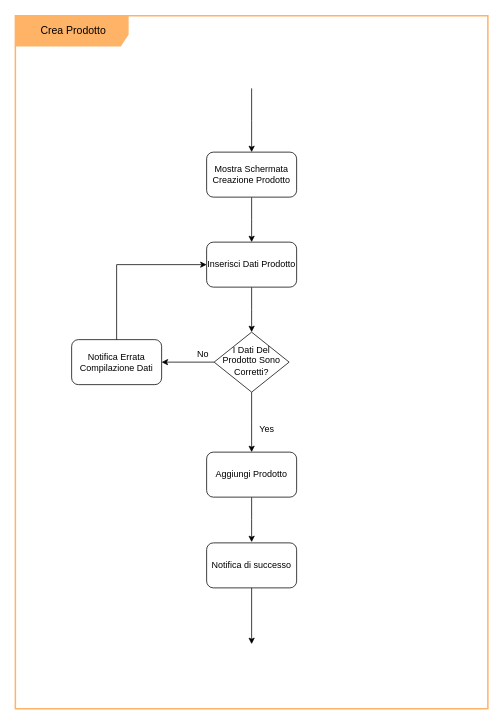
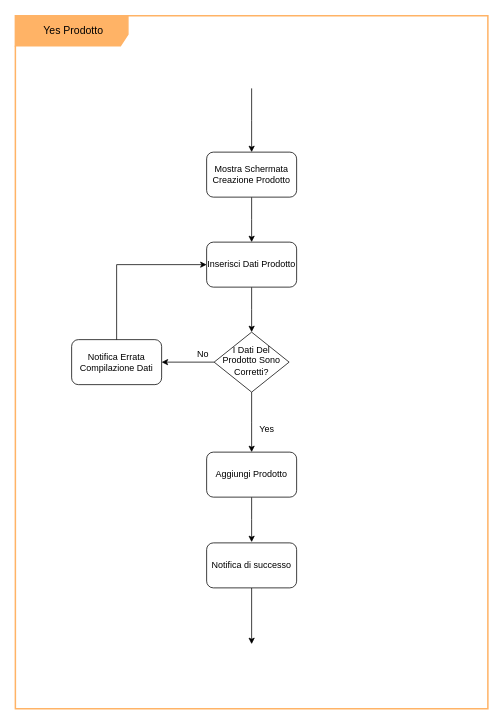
node "Crea Prodotto": label "Crea Prodotto" -> "Yes Prodotto"
